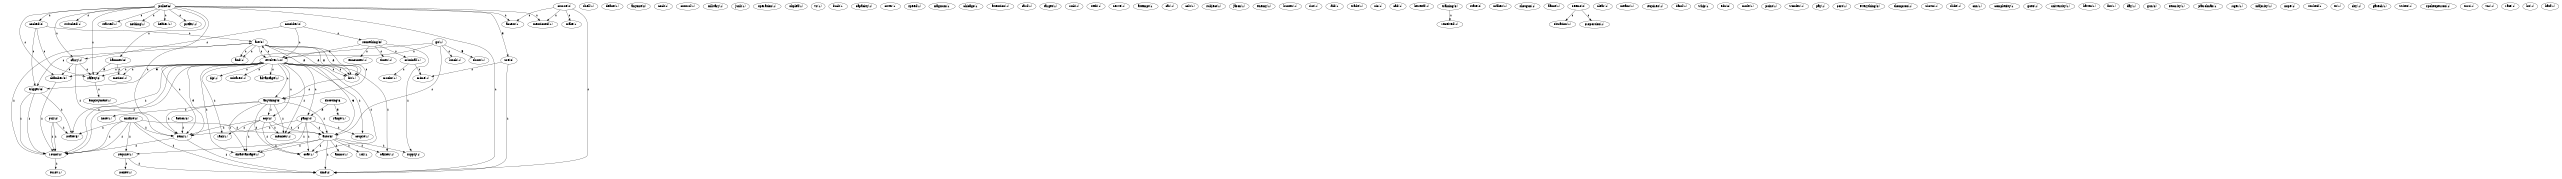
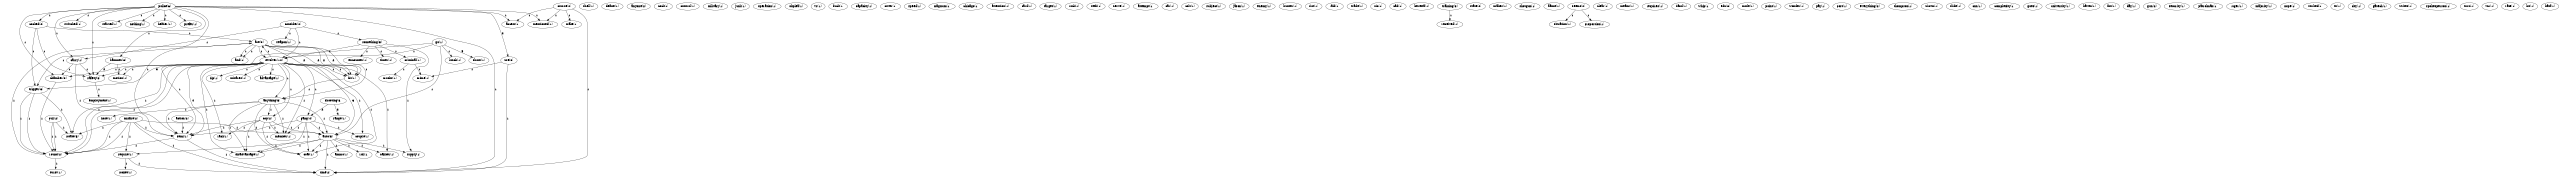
node "weapon(1)": added
